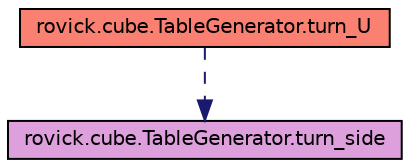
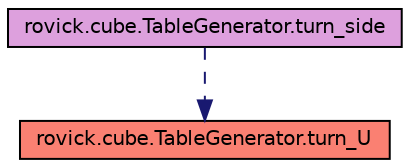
edge "rovick.cube.TableGenerator.turn_U" -> "rovick.cube.TableGenerator.turn_side": reversed
